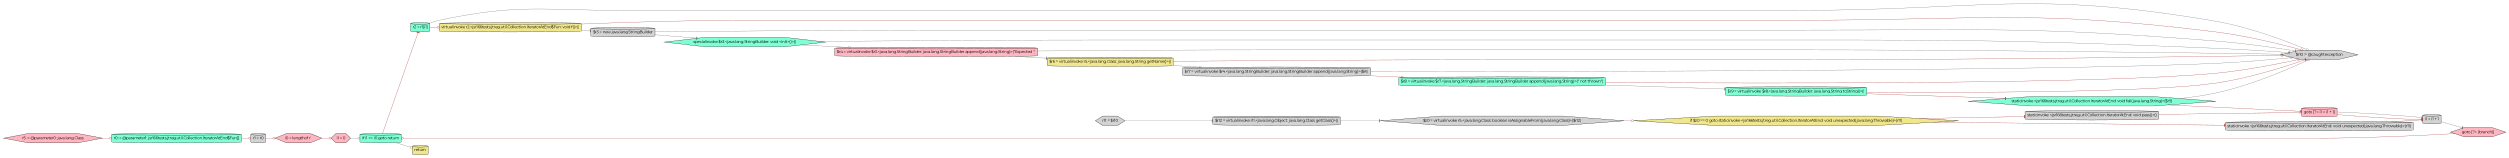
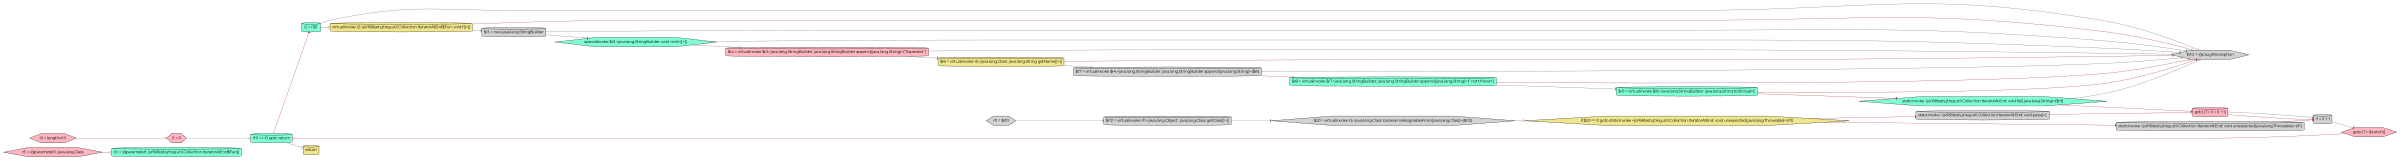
node "r1 = r0": removed
